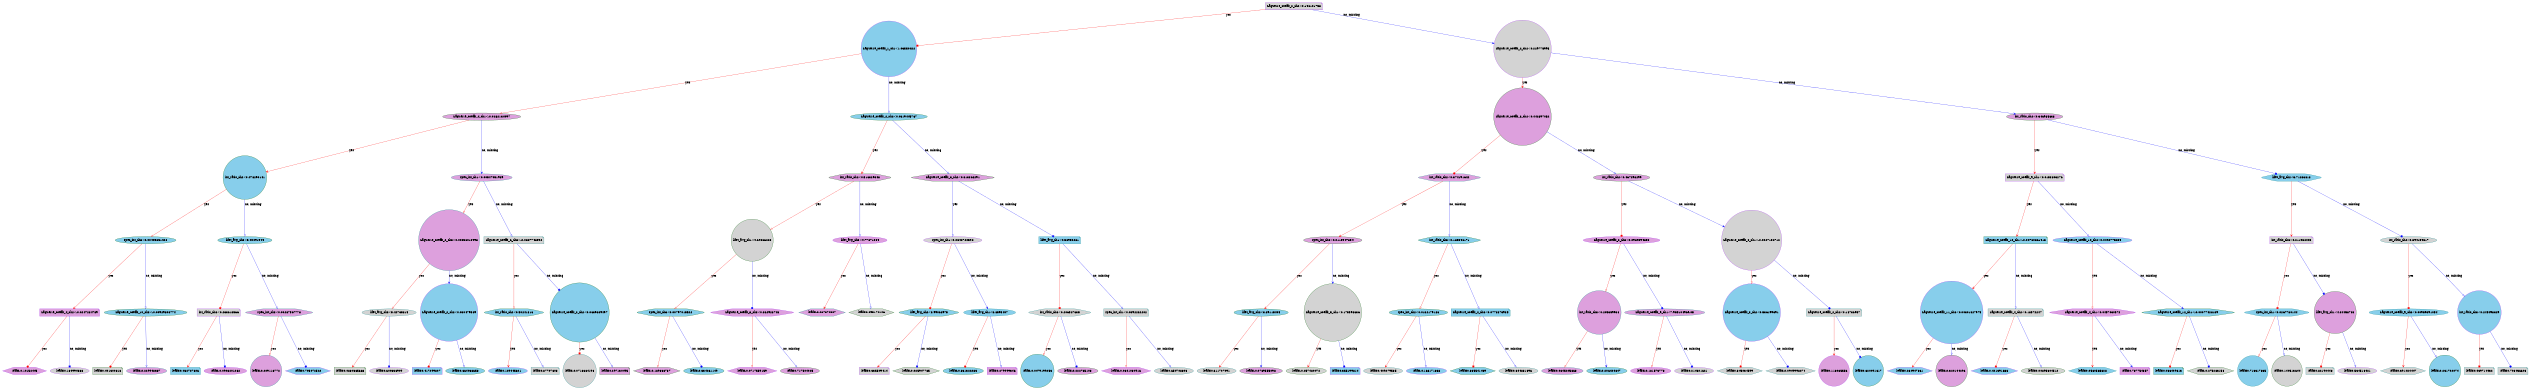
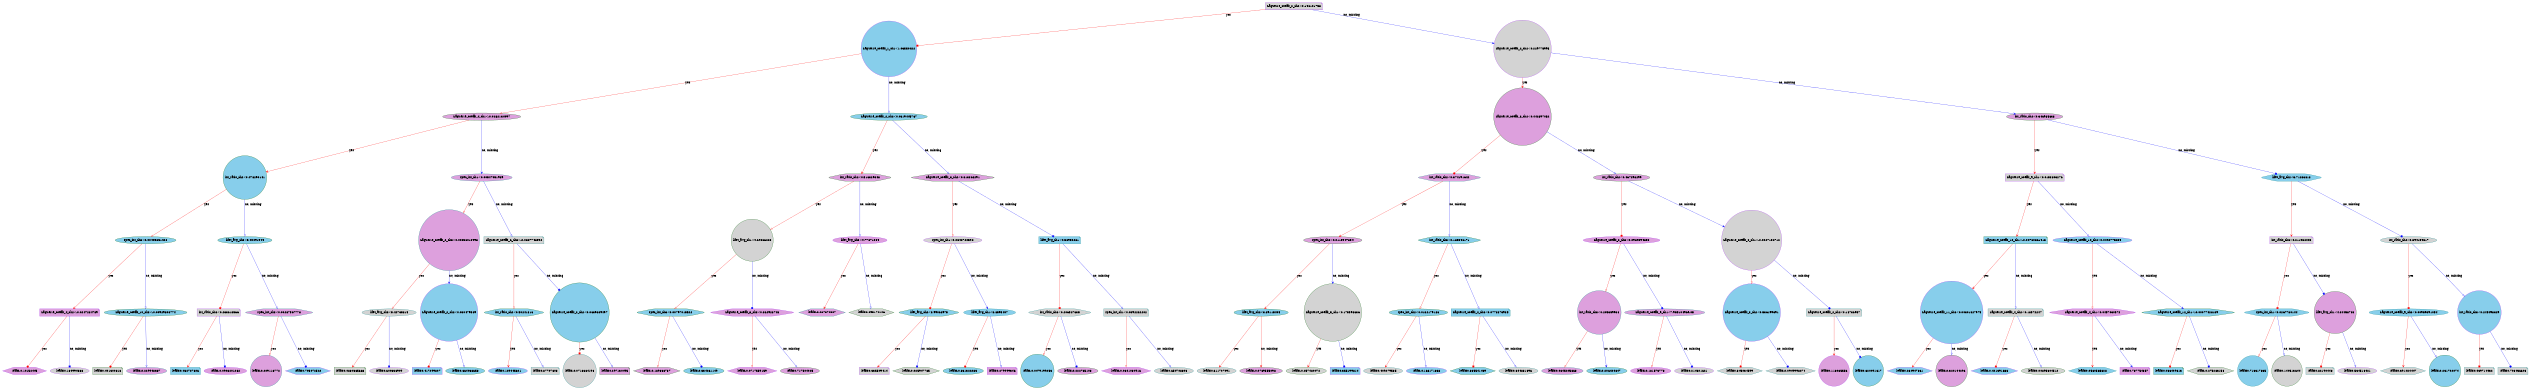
edge "Laguerre_coeffs_3_ch2<0.313368291" -> "spec_int_ch1<0.0342720598": color #0000ff -> #ff0000
edge "lifet_avg_ch2<3.89115405" -> "leaf=-0.0769555098": color #0000ff -> #ff0000
